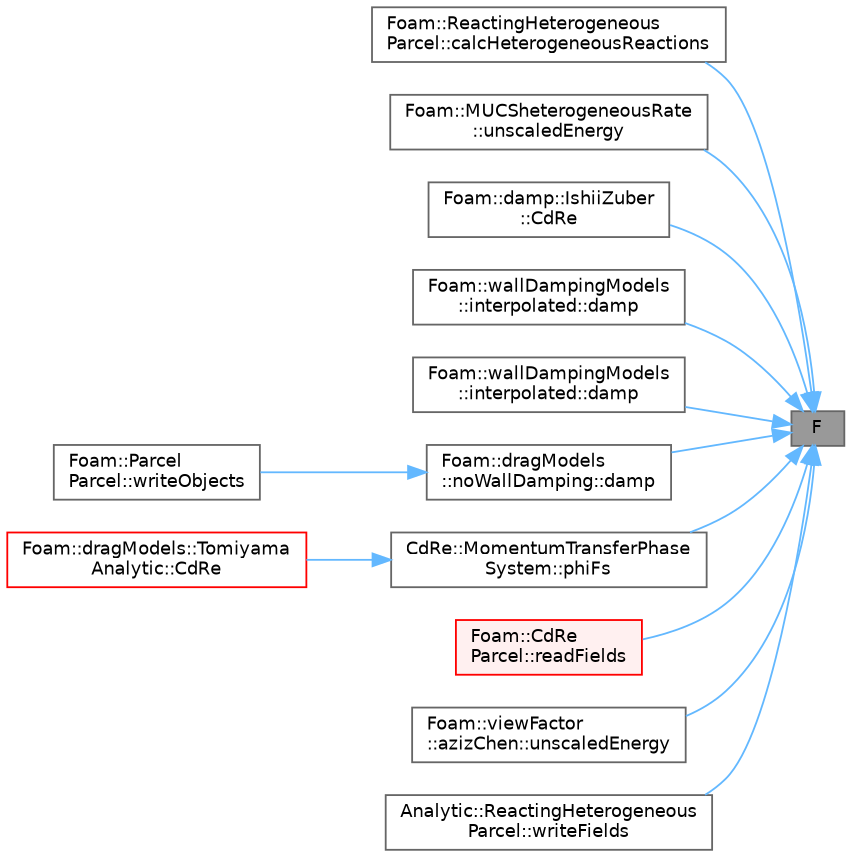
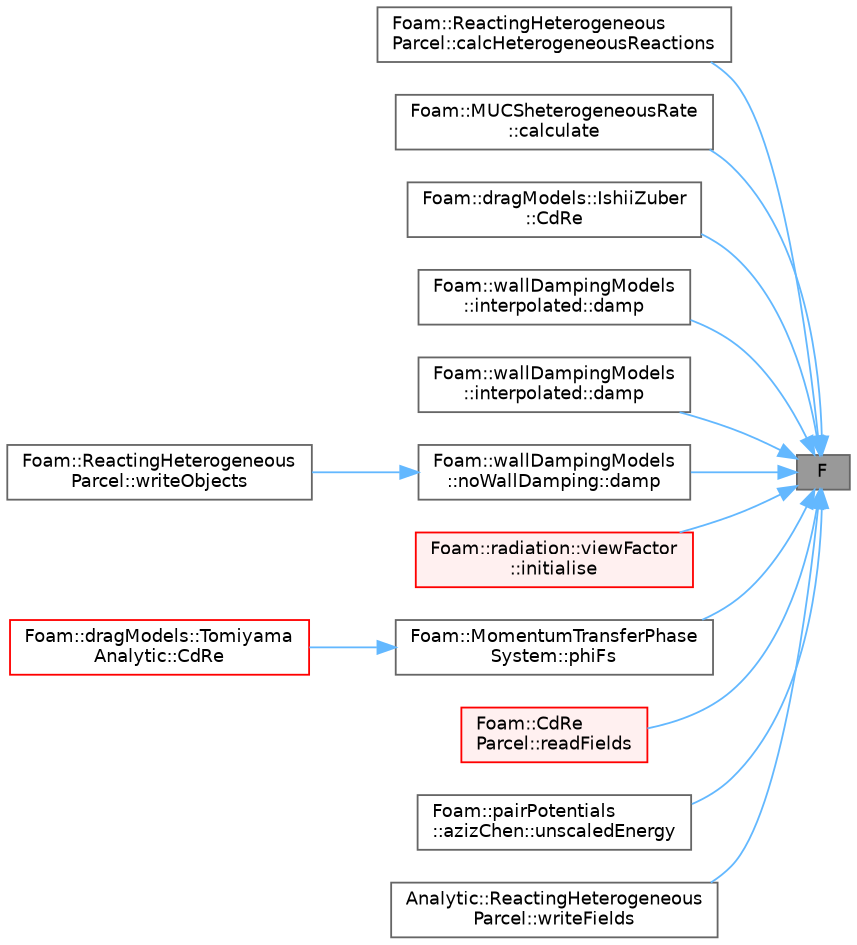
node "Foam::MUCSheterogeneousRate ::unscaledEnergy": label "Foam::MUCSheterogeneousRate ::unscaledEnergy" -> "Foam::MUCSheterogeneousRate ::calculate"
node "Foam::damp::IshiiZuber ::CdRe": label "Foam::damp::IshiiZuber ::CdRe" -> "Foam::dragModels::IshiiZuber ::CdRe"
node "Foam::Parcel Parcel::writeObjects": label "Foam::Parcel Parcel::writeObjects" -> "Foam::ReactingHeterogeneous Parcel::writeObjects"
node "Foam::dragModels ::noWallDamping::damp": label "Foam::dragModels ::noWallDamping::damp" -> "Foam::wallDampingModels ::noWallDamping::damp"
node "CdRe::MomentumTransferPhase System::phiFs": label "CdRe::MomentumTransferPhase System::phiFs" -> "Foam::MomentumTransferPhase System::phiFs"
node "Foam::radiation::viewFactor ::initialise": added
node "Foam::viewFactor ::azizChen::unscaledEnergy": label "Foam::viewFactor ::azizChen::unscaledEnergy" -> "Foam::pairPotentials ::azizChen::unscaledEnergy"
